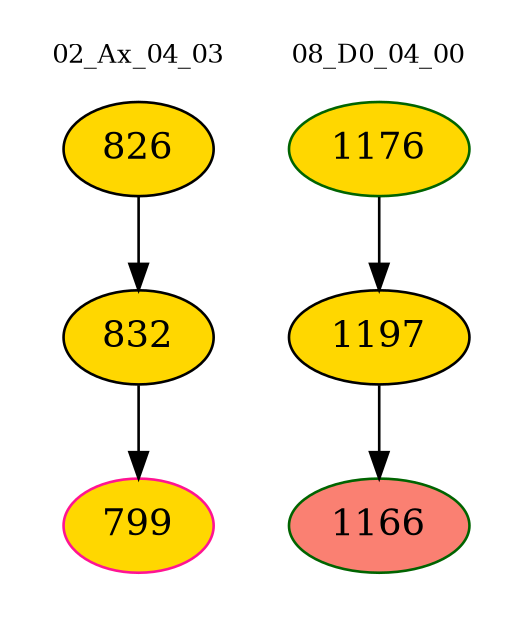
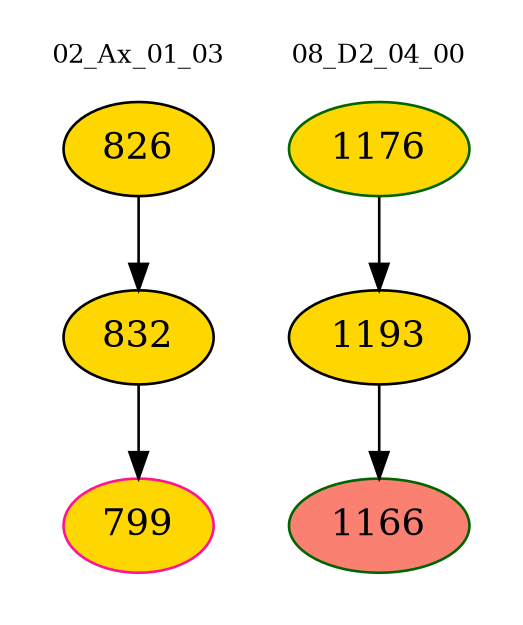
cluster "02_Ax_04_03": label "02_Ax_04_03" -> "02_Ax_01_03"
cluster "08_D0_04_00": label "08_D0_04_00" -> "08_D2_04_00"
node "1197": label "1197" -> "1193"
